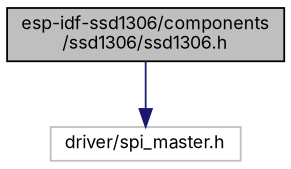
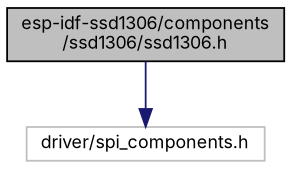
node "driver/spi_master.h": label "driver/spi_master.h" -> "driver/spi_components.h"
